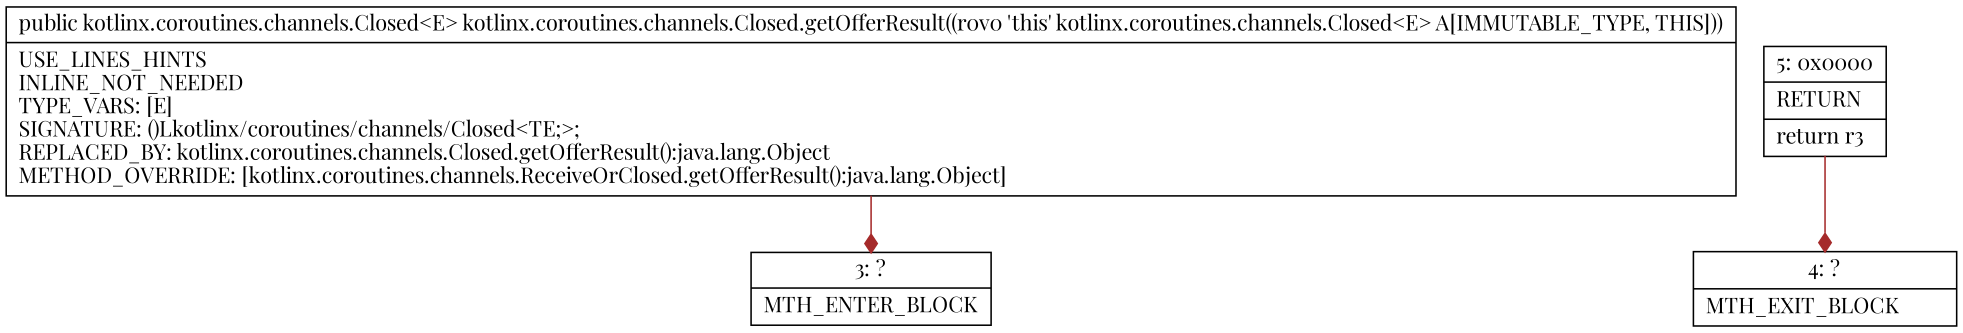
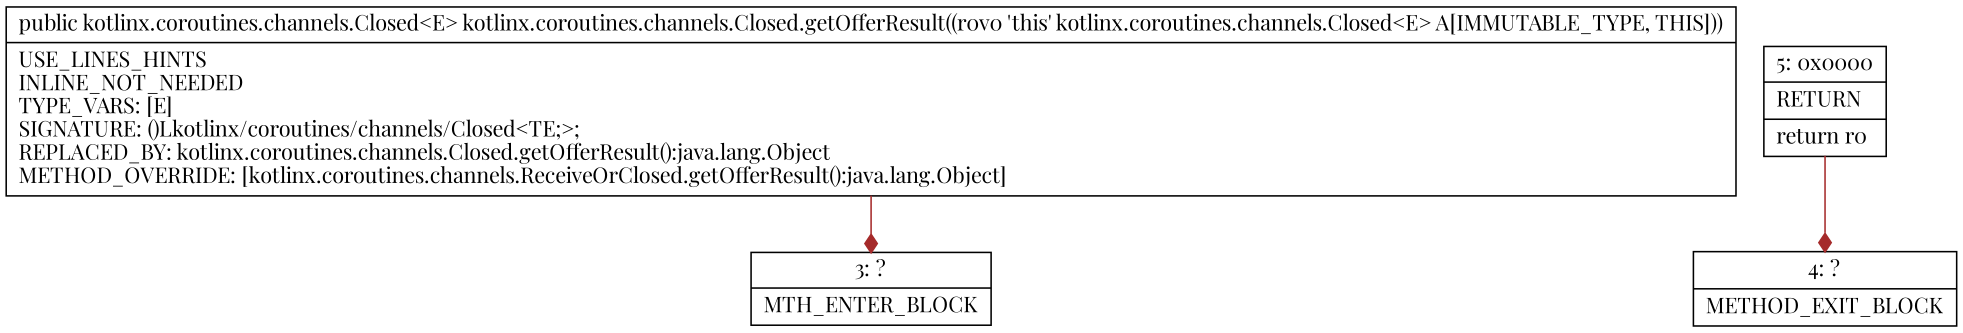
node "5: 0x0000": text "return r3" -> "return r0"
node "4: ?": text "MTH_EXIT_BLOCK" -> "METHOD_EXIT_BLOCK"
